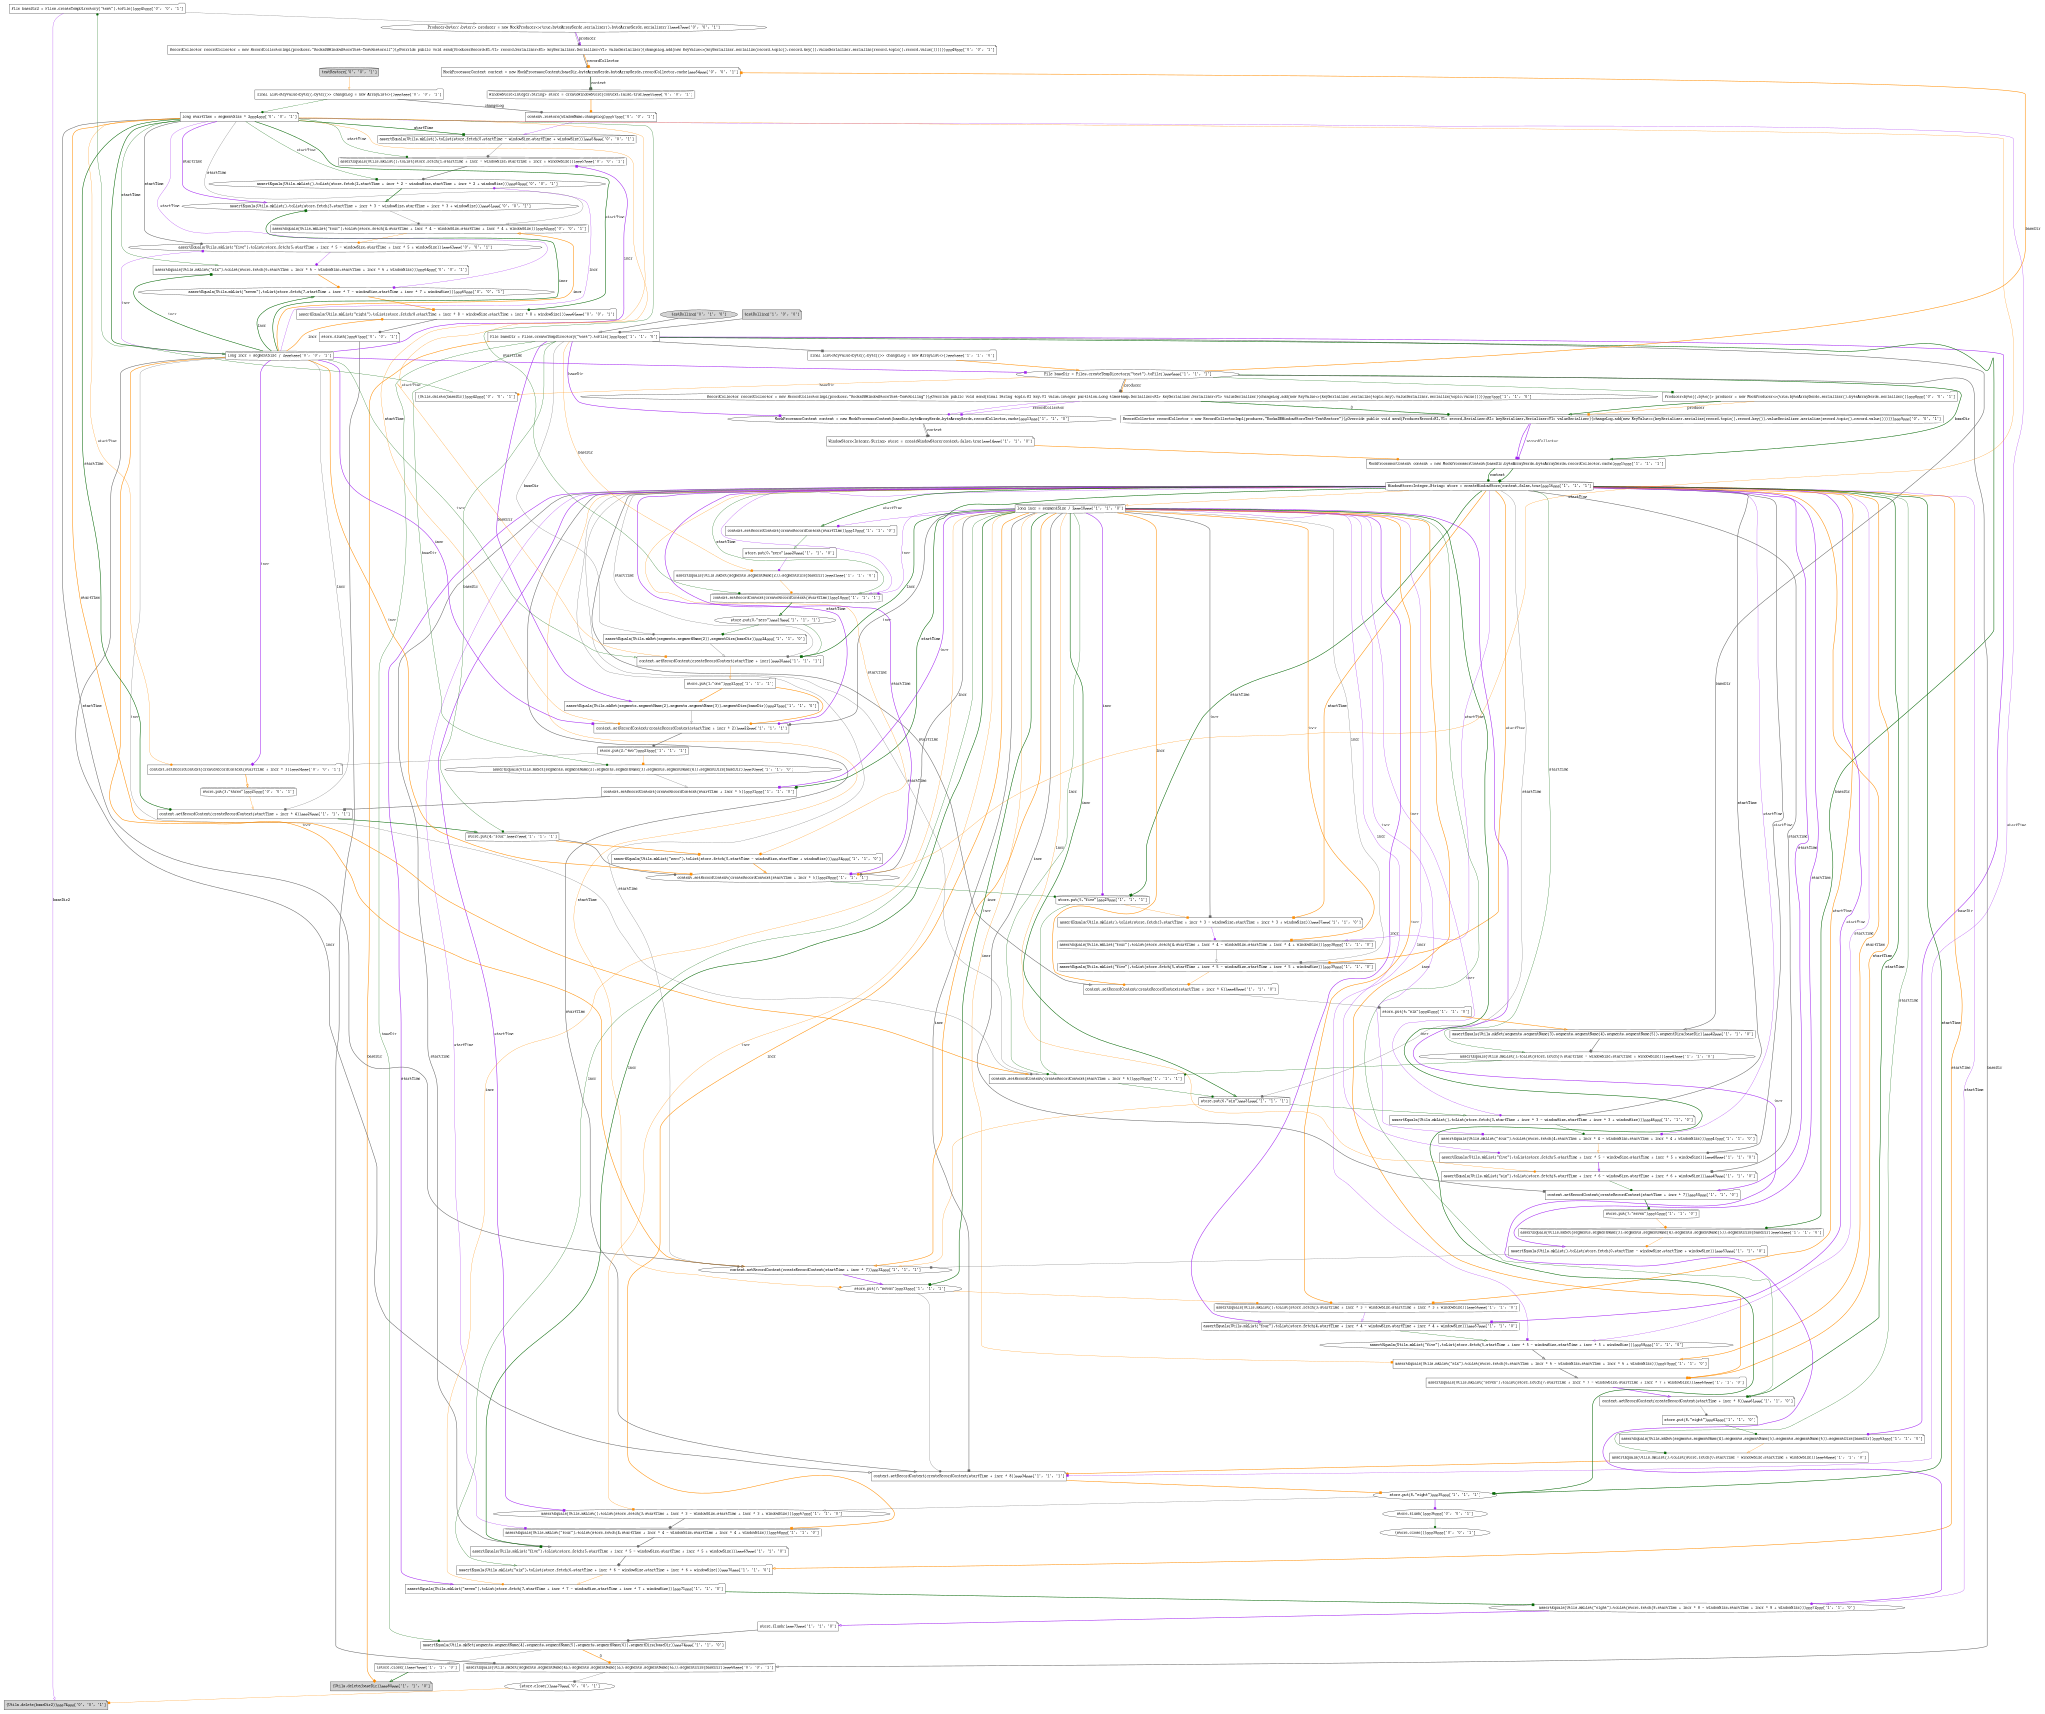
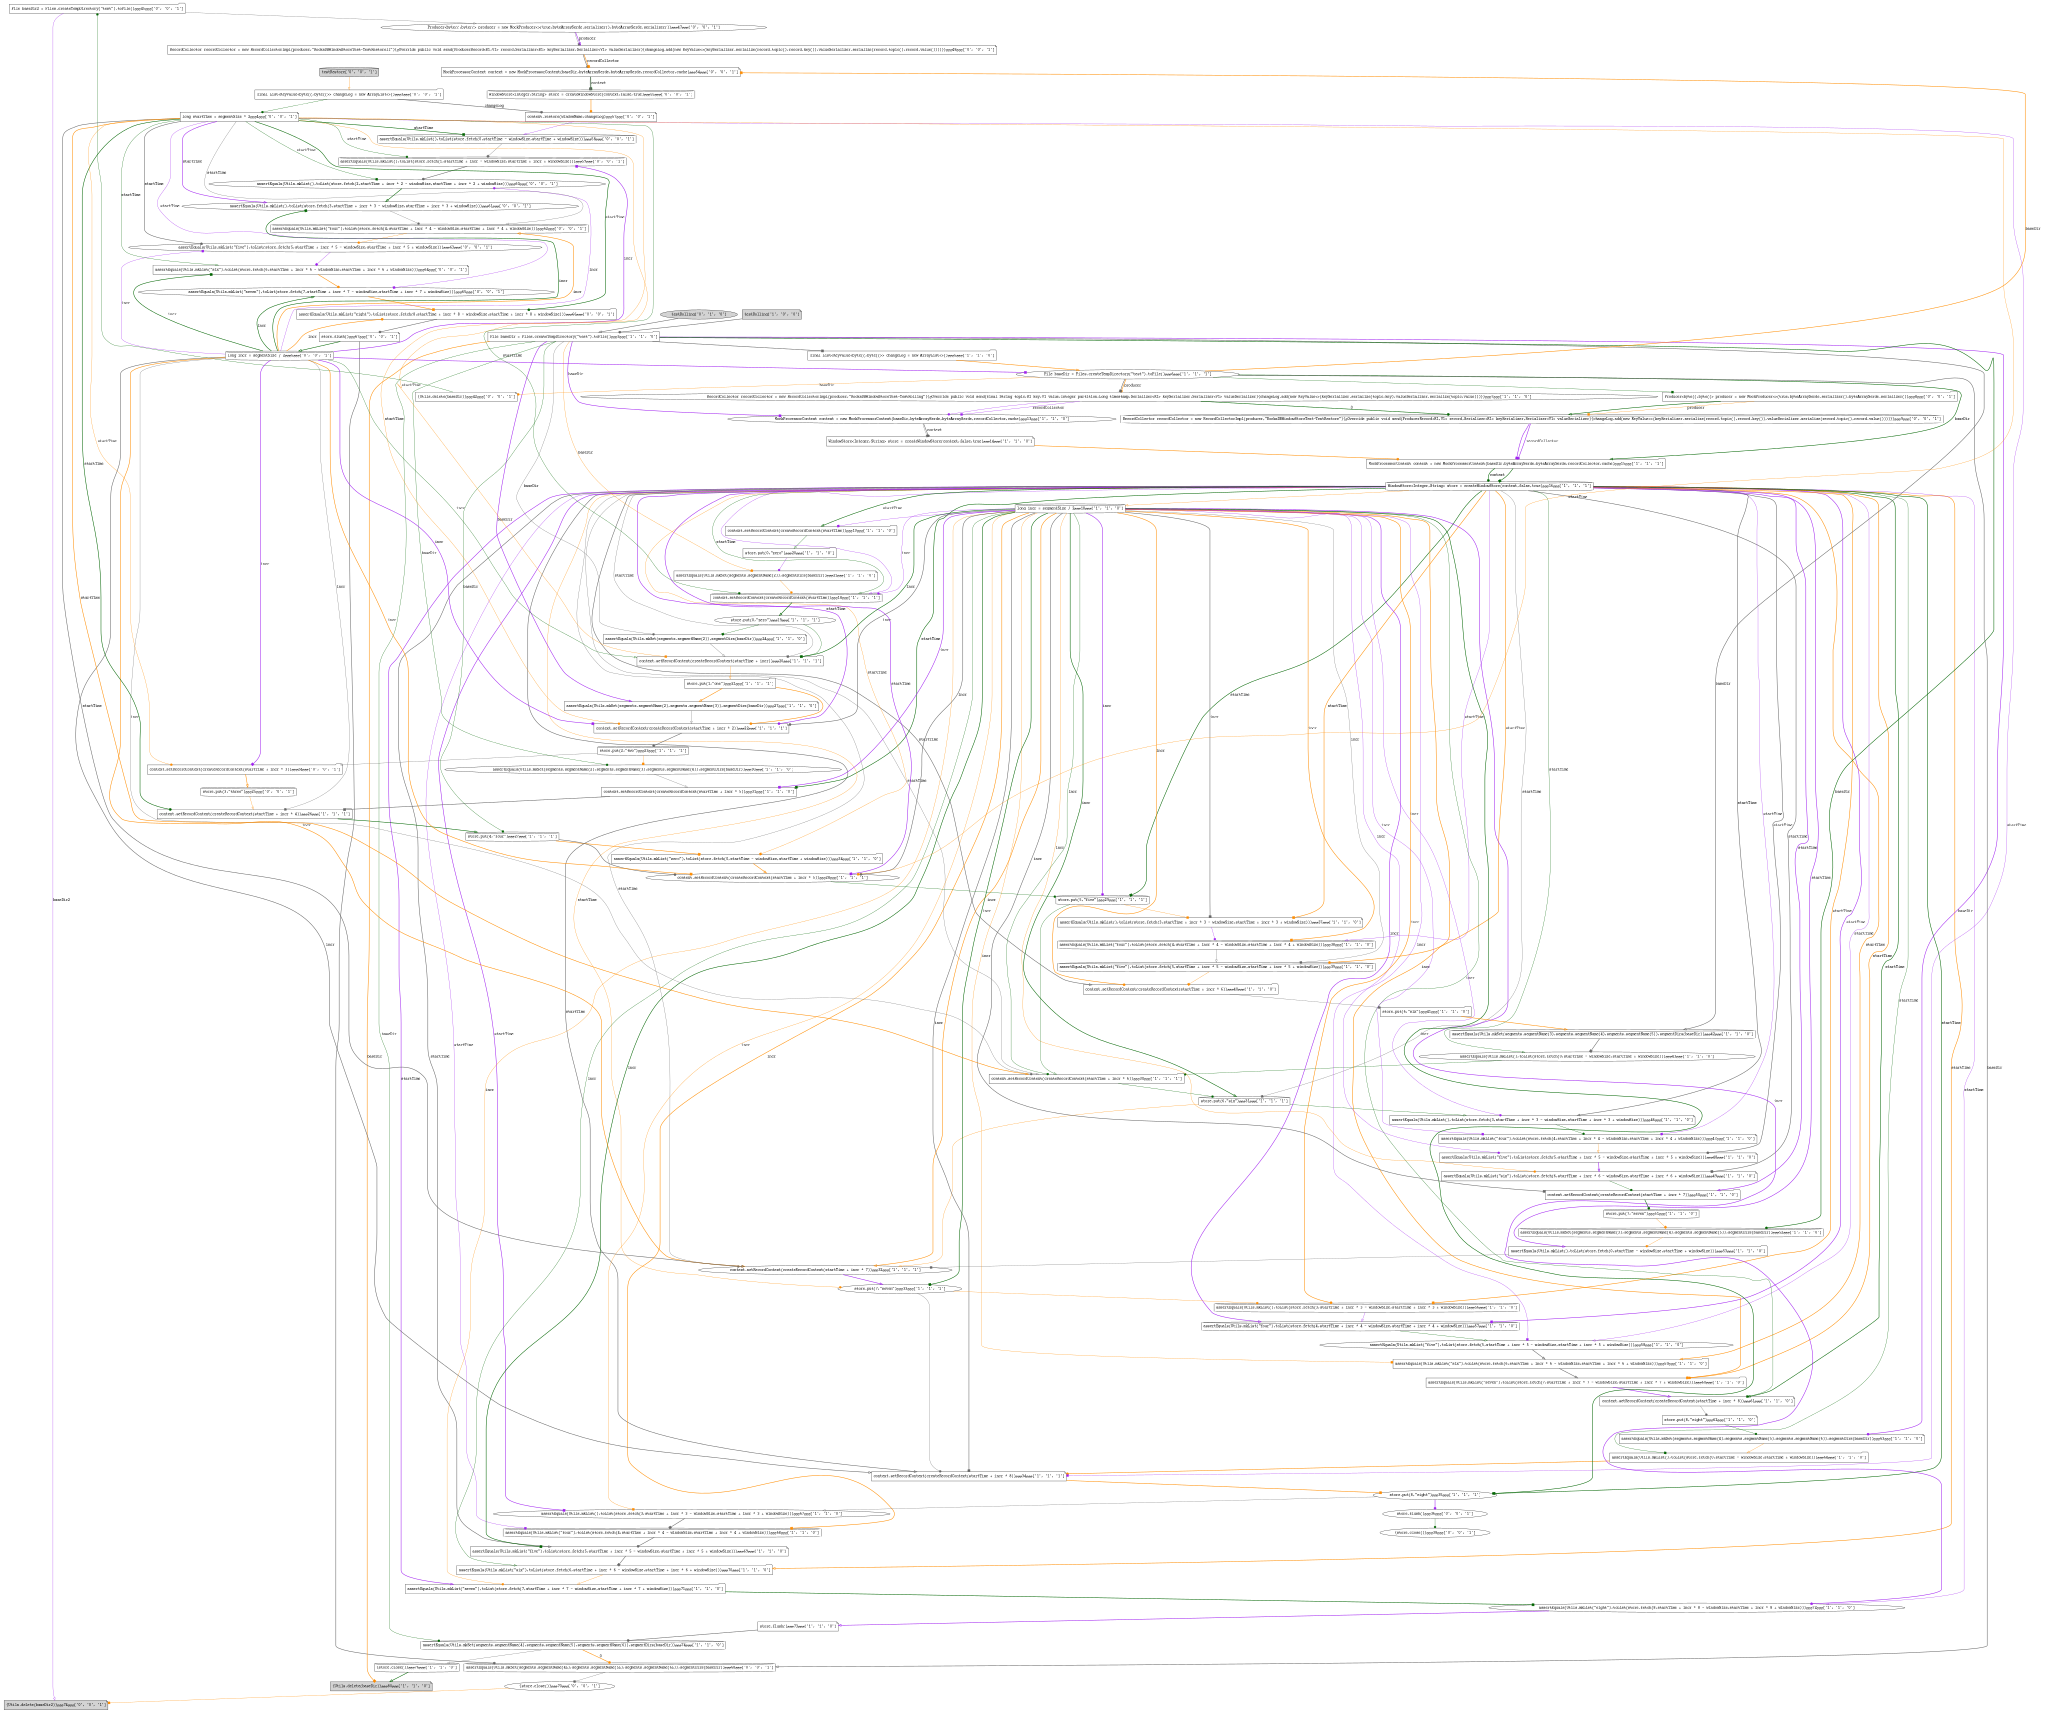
edge "long startTime = segmentSize * 2@@@4@@@['0', '0', '1']" -> "long incr = segmentSize / 2@@@5@@@['0', '0', '1']": now "store.flush()@@@67@@@['0', '0', '1']" -> "long incr = segmentSize / 2@@@5@@@['0', '0', '1']"
